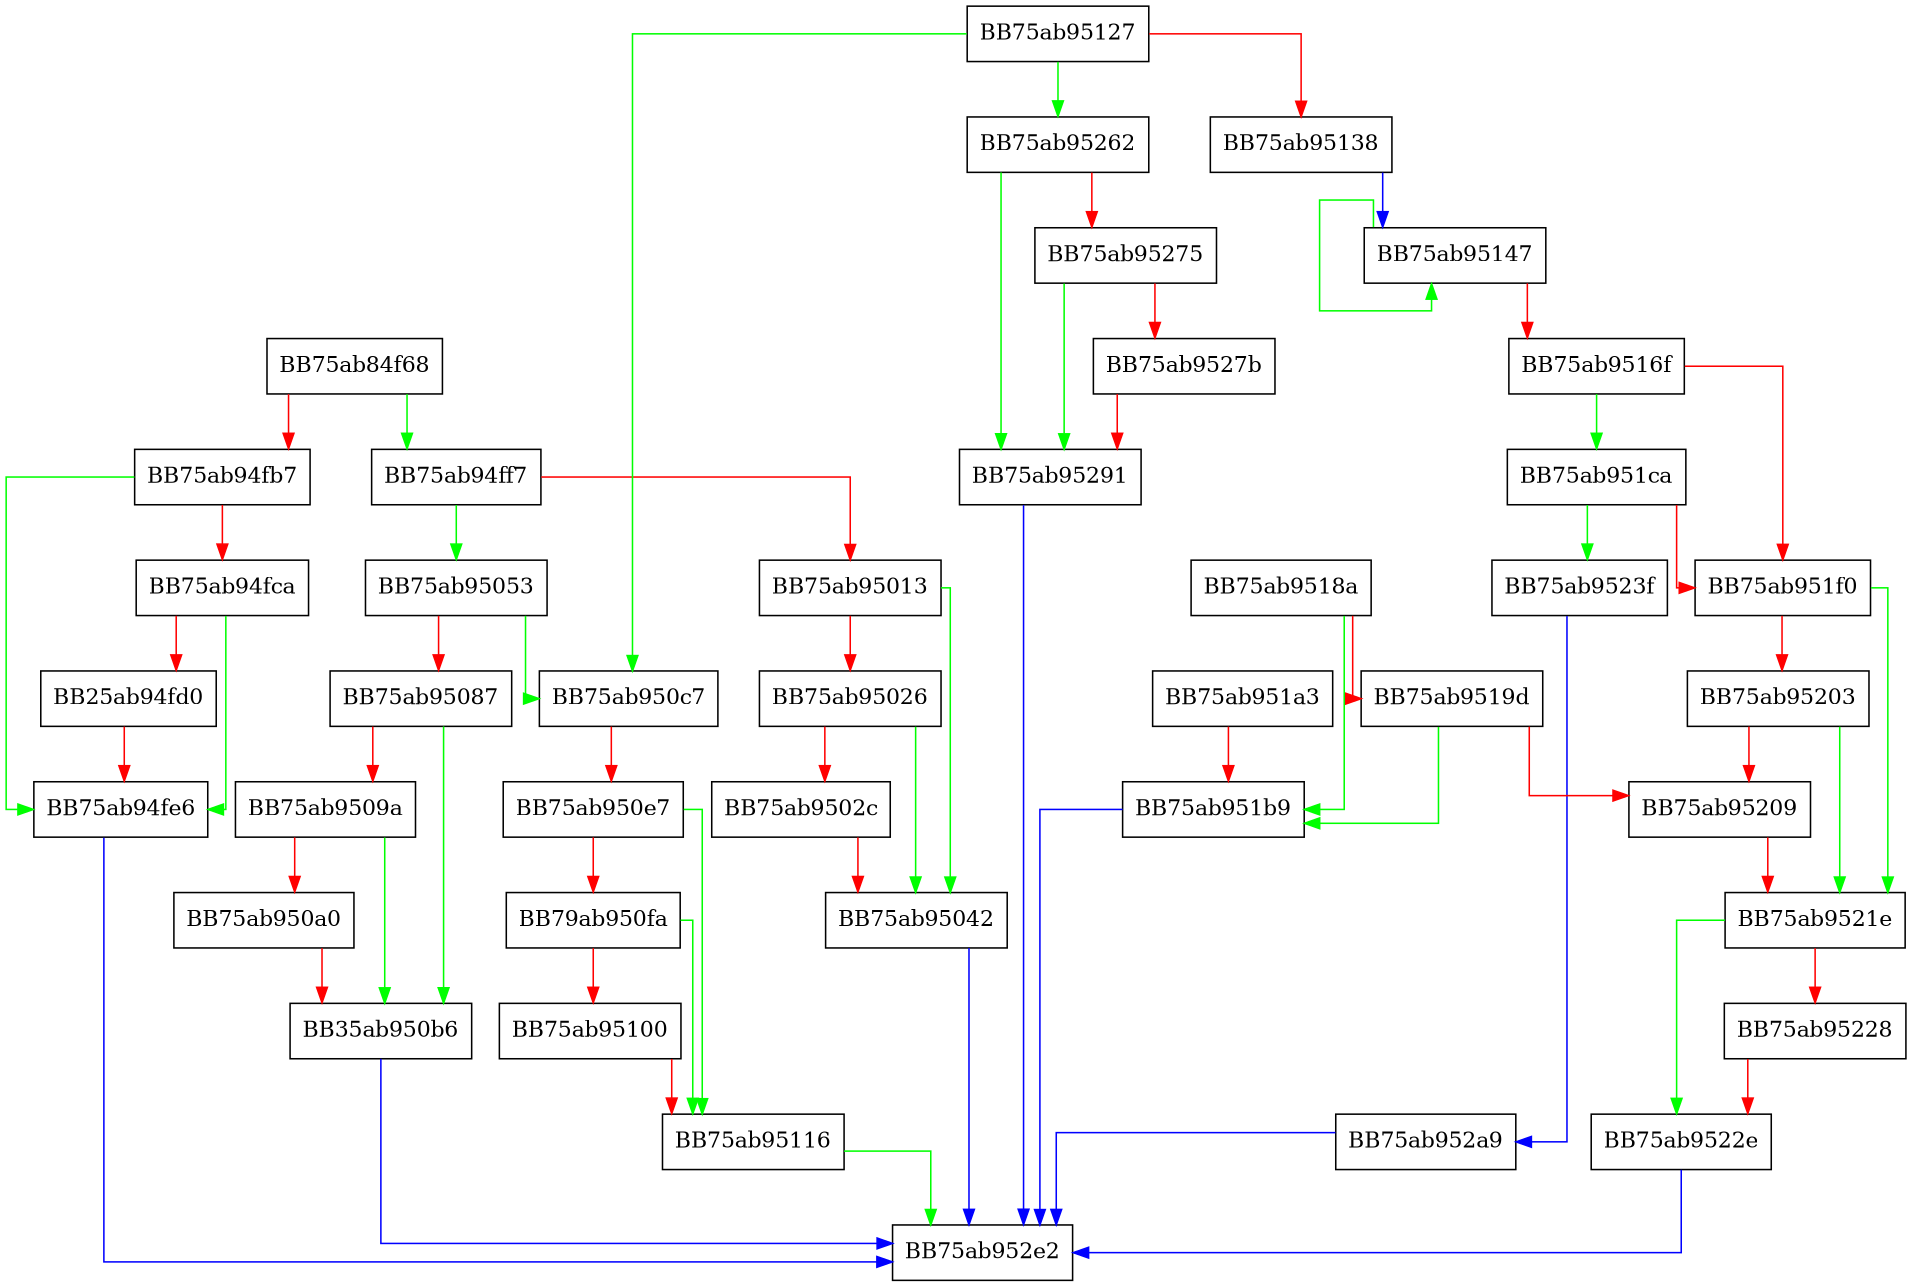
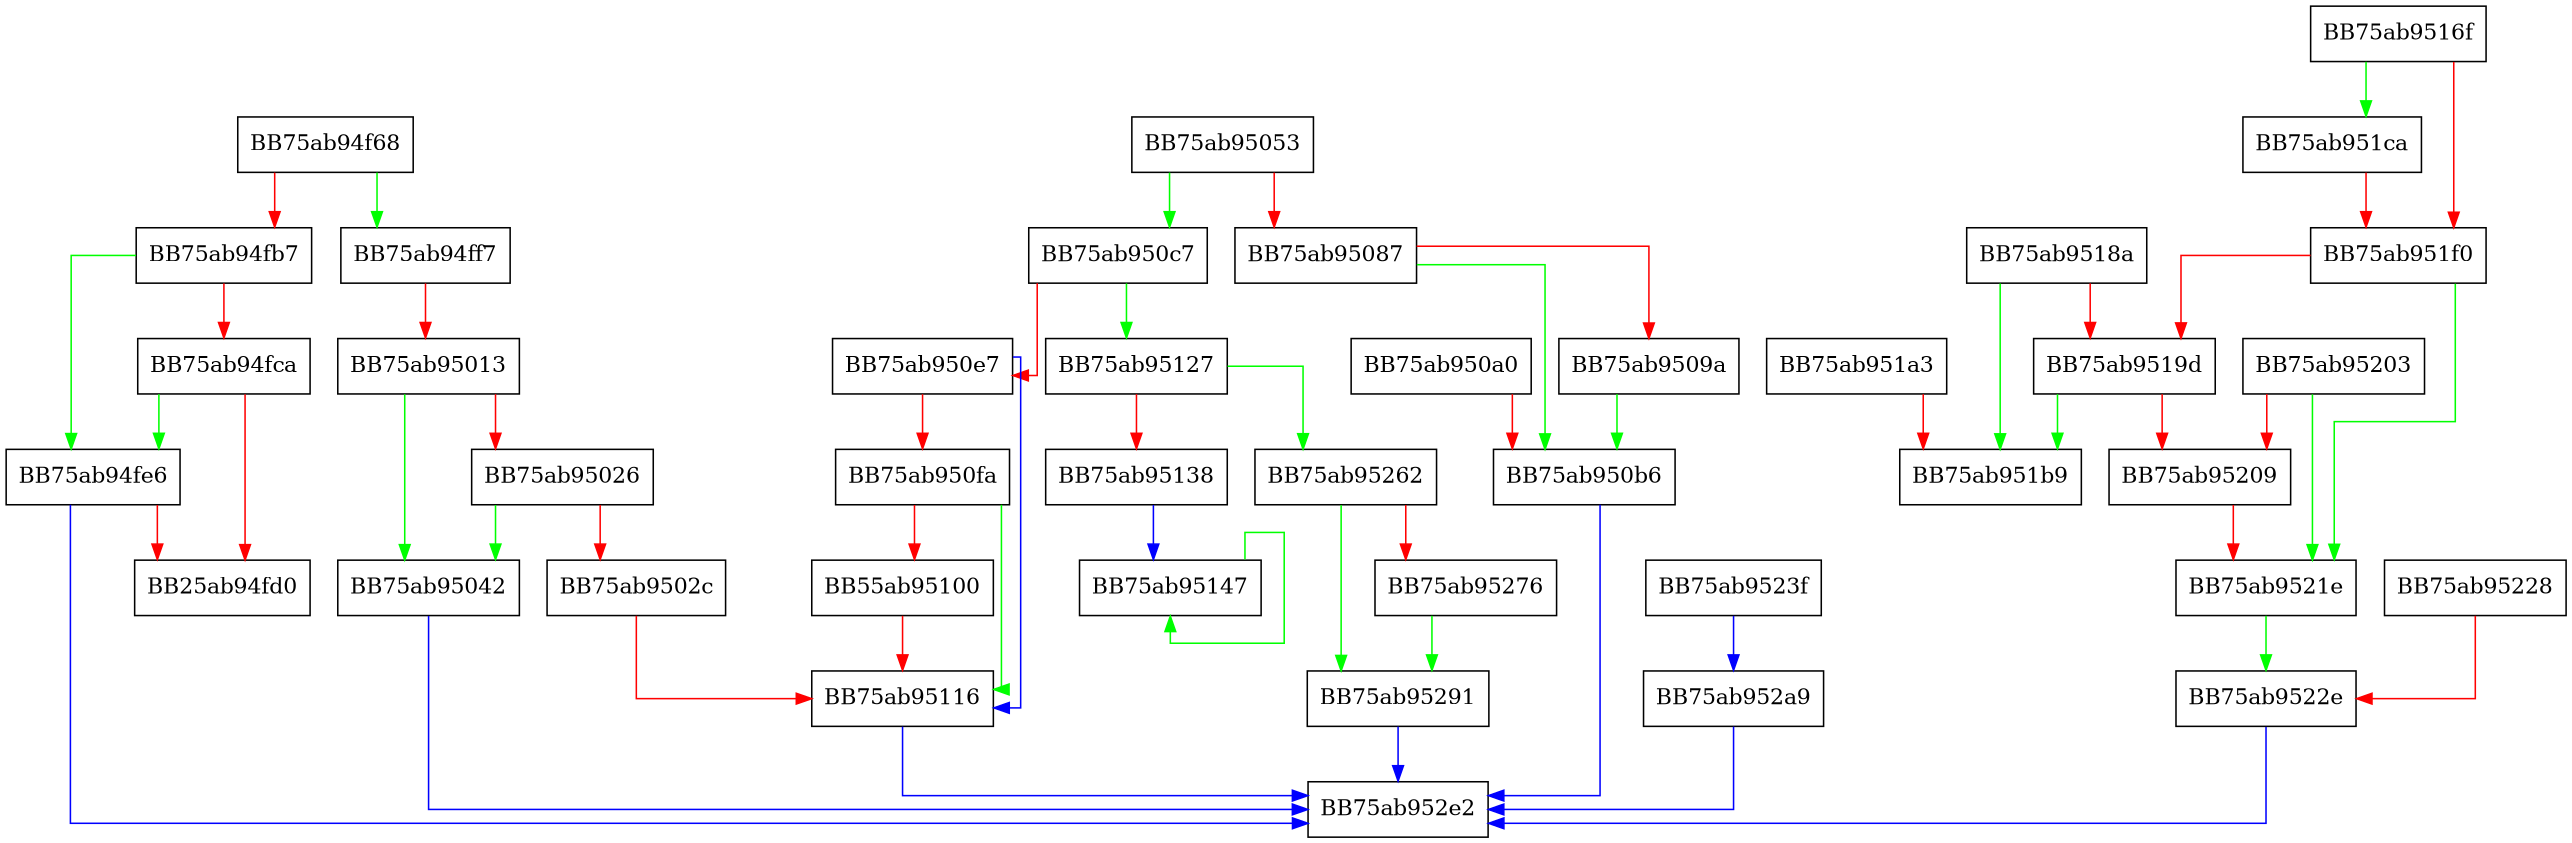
edge "BB75ab95127" -> "BB75ab950c7": reversed
node "BB75ab95275": label "BB75ab95275" -> "BB75ab95276"
edge "BB75ab95147" -> "BB75ab9516f": removed
node "BB75ab84f68": label "BB75ab84f68" -> "BB75ab94f68"
node "BB75ab9527b": removed
edge "BB75ab94ff7" -> "BB75ab95053": removed
edge "BB75ab951ca" -> "BB75ab9523f": removed
edge "BB75ab951f0" -> "BB75ab95203": now "BB75ab951f0" -> "BB75ab9519d"
edge "BB25ab94fd0" -> "BB75ab94fe6": reversed
edge "BB75ab9509a" -> "BB75ab950a0": removed
edge "BB75ab9502c" -> "BB75ab95042": now "BB75ab9502c" -> "BB75ab95116"
node "BB79ab950fa": label "BB79ab950fa" -> "BB75ab950fa"
edge "BB75ab950e7" -> "BB75ab95116": color green -> blue
edge "BB75ab951b9" -> "BB75ab952e2": removed
edge "BB75ab9521e" -> "BB75ab95228": removed
node "BB35ab950b6": label "BB35ab950b6" -> "BB75ab950b6"
node "BB75ab95100": label "BB75ab95100" -> "BB55ab95100"
edge "BB75ab95116" -> "BB75ab952e2": color green -> blue
